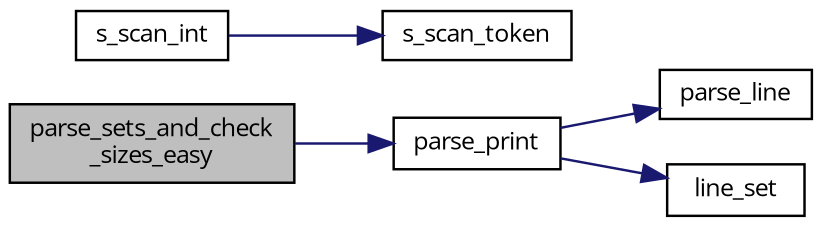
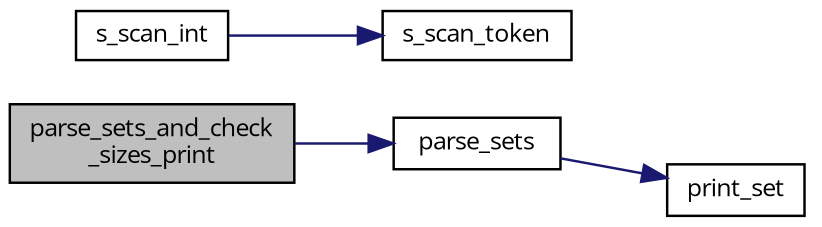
node "parse_line": removed
node "parse_sets_and_check _sizes_easy": label "parse_sets_and_check _sizes_easy" -> "parse_sets_and_check _sizes_print"
node "parse_print": label "parse_print" -> "parse_sets"
node "line_set": label "line_set" -> "print_set"
